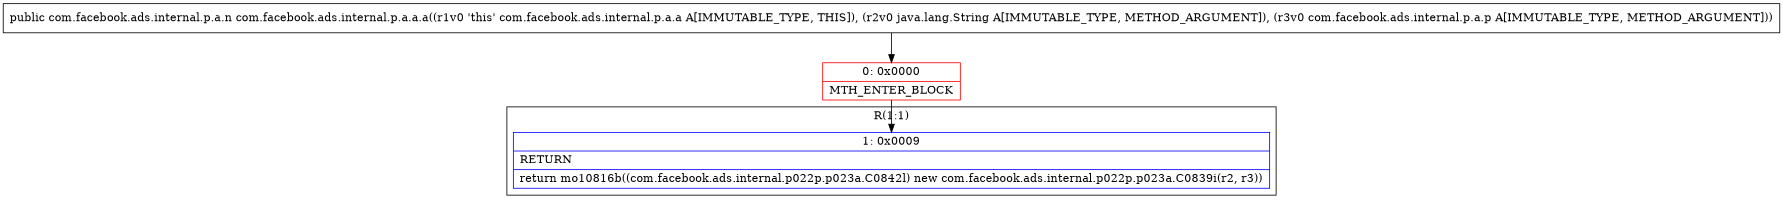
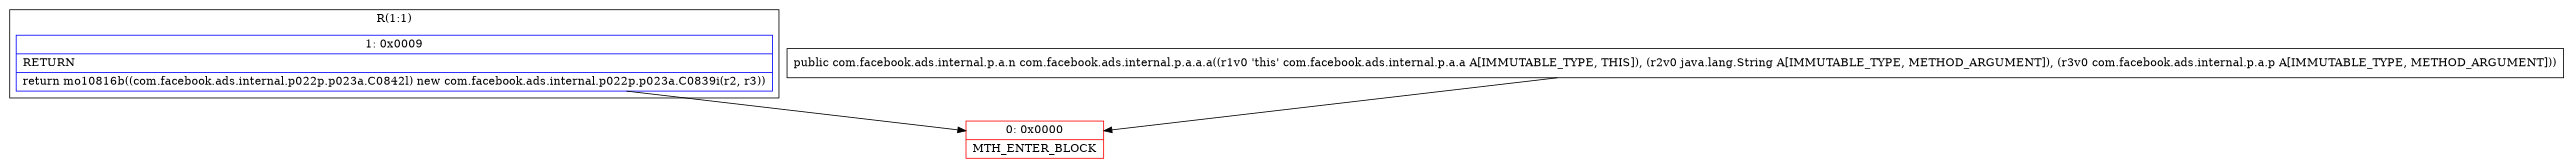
edge "0: 0x0000" -> "1: 0x0009": reversed
